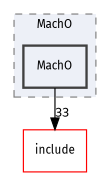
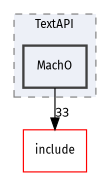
cluster "MachO": label "MachO" -> "TextAPI"
